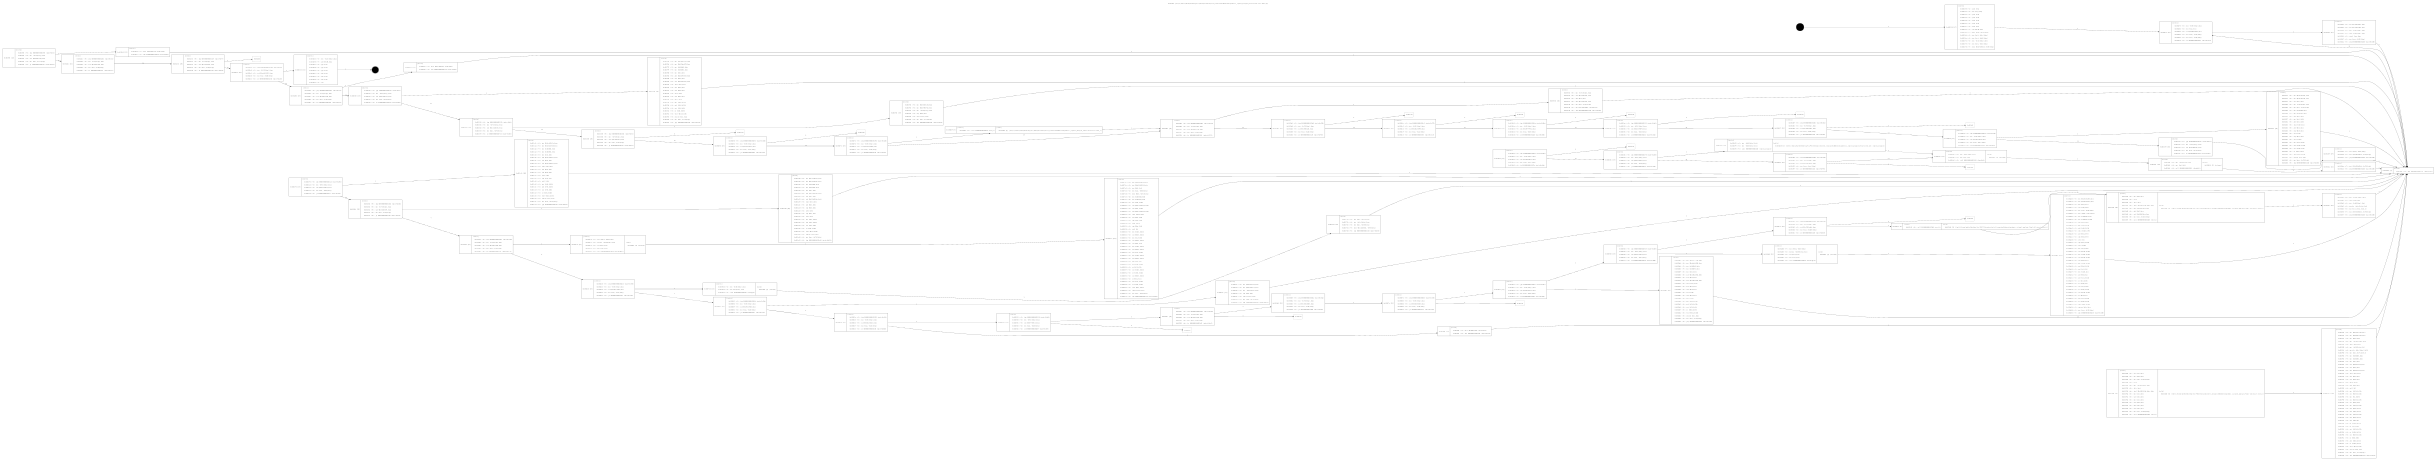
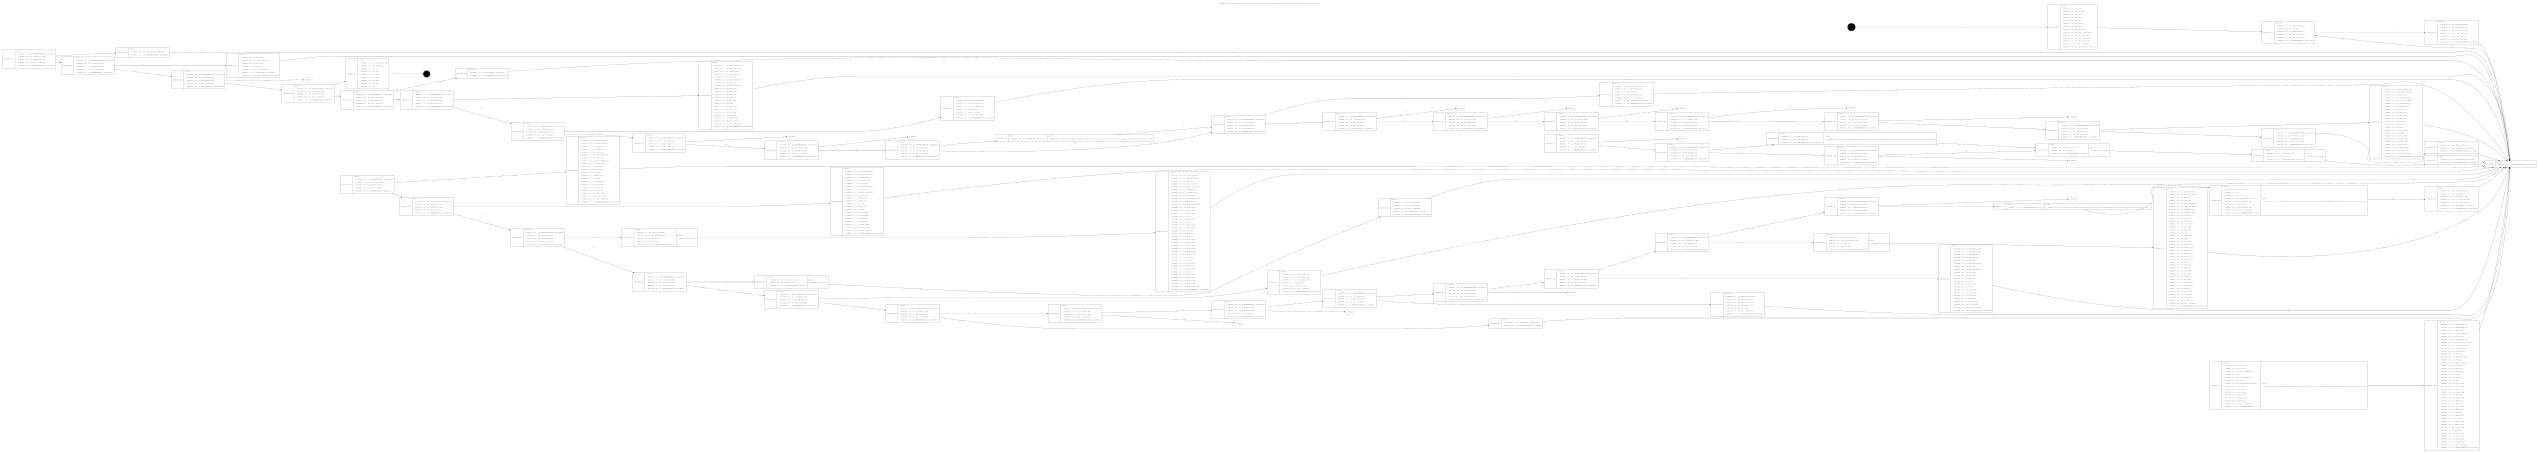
node "0x401b7c [25]": added
node "0x401886 [27]": added
